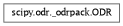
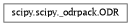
node "scipy.odr._odrpack.ODR": label "scipy.odr._odrpack.ODR" -> "scipy.scipy._odrpack.ODR"
